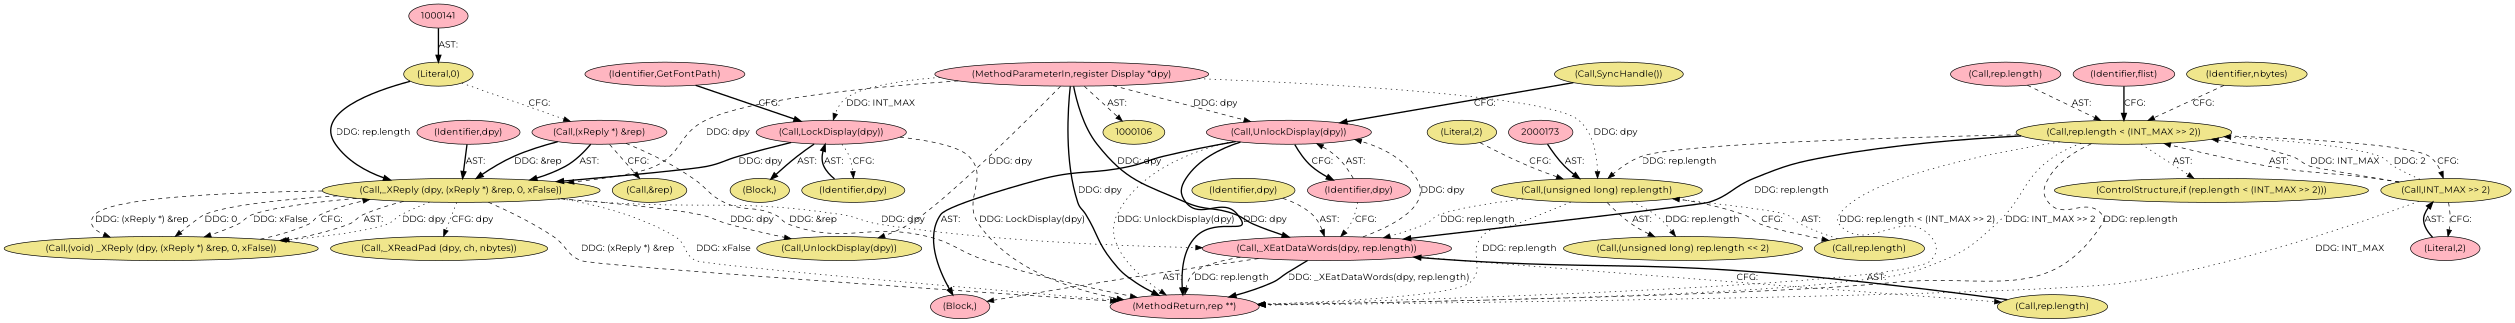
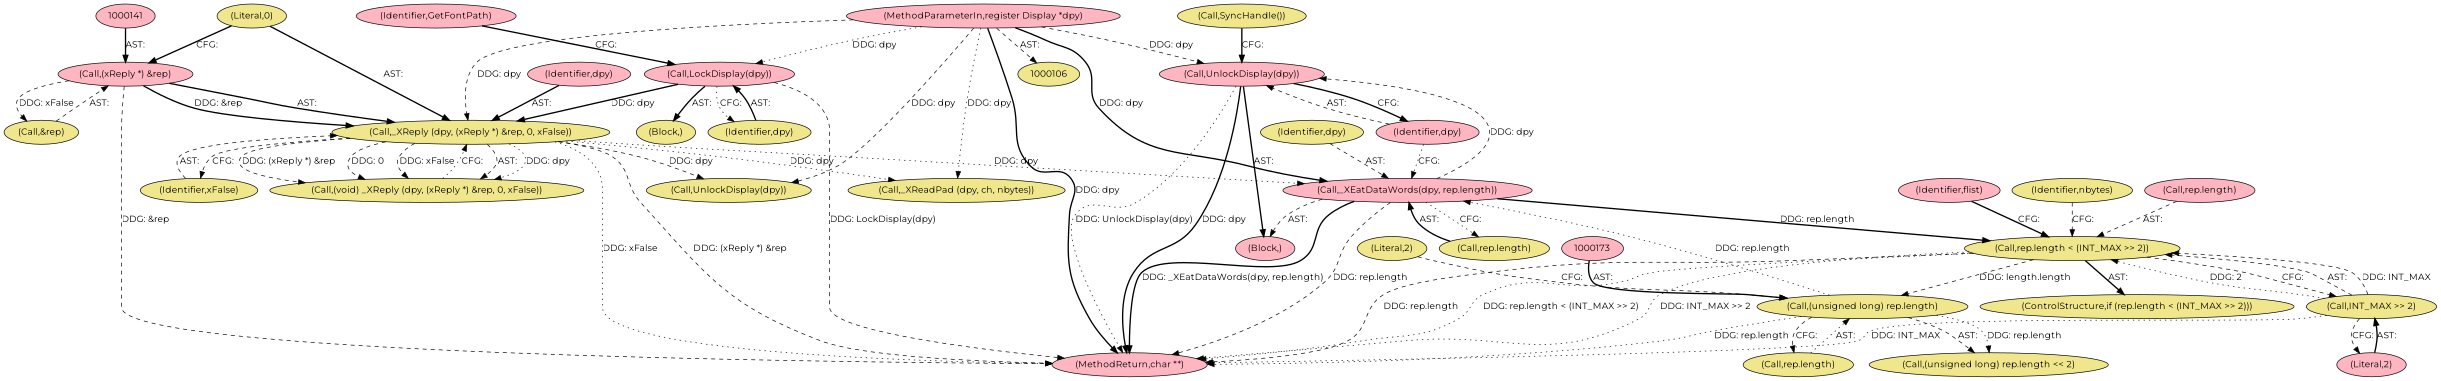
edge "1000141" -> "(Literal,0)": now "1000141" -> "(Call,(xReply *) &rep)"
edge "(MethodParameterIn,register Display *dpy)" -> "(Call,(unsigned long) rep.length)": now "(MethodParameterIn,register Display *dpy)" -> "(Call,_XReadPad (dpy, ch, nbytes))"
edge "(Literal,0)" -> "(Call,(xReply *) &rep)": style dotted -> bold
edge "(MethodParameterIn,register Display *dpy)" -> "(Call,LockDisplay(dpy))": label "DDG: INT_MAX" -> "DDG: dpy"
edge "(Call,&rep)" -> "(Call,(xReply *) &rep)": added, label "AST:"
edge "(Literal,0)" -> "(Call,_XReply (dpy, (xReply *) &rep, 0, xFalse))": label "DDG: rep.length" -> "AST: "
node "2000173": label "2000173" -> "1000173"
edge "(Call,rep.length < (INT_MAX >> 2))" -> "(ControlStructure,if (rep.length < (INT_MAX >> 2)))": style dotted -> bold
edge "(Call,(xReply *) &rep)" -> "(Call,&rep)": label "CFG: " -> "DDG: xFalse"
edge "(Call,rep.length < (INT_MAX >> 2))" -> "(Call,(unsigned long) rep.length)": label "DDG: rep.length" -> "DDG: length.length"
node "(Identifier,xFalse)": added
edge "(Call,rep.length < (INT_MAX >> 2))" -> "(Call,_XEatDataWords(dpy, rep.length))": reversed
edge "(Call,_XReply (dpy, (xReply *) &rep, 0, xFalse))" -> "(Call,_XReadPad (dpy, ch, nbytes))": label "CFG: dpy" -> "DDG: dpy"
edge "(Call,(void) _XReply (dpy, (xReply *) &rep, 0, xFalse))" -> "(Call,_XReply (dpy, (xReply *) &rep, 0, xFalse))": style dashed -> dotted
node "(MethodReturn,rep **)": label "(MethodReturn,rep **)" -> "(MethodReturn,char **)"
